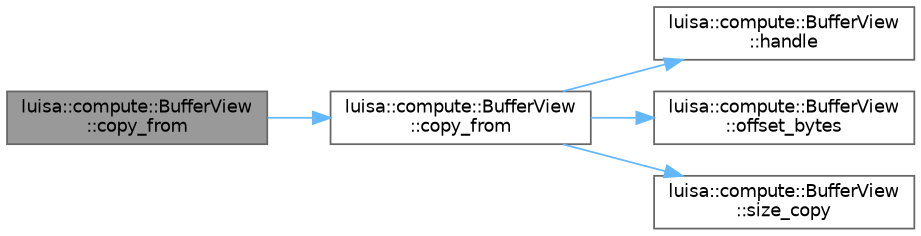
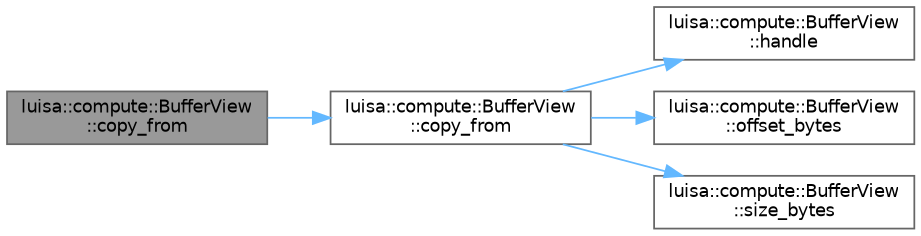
node "luisa::compute::BufferView ::size_copy": label "luisa::compute::BufferView ::size_copy" -> "luisa::compute::BufferView ::size_bytes"
